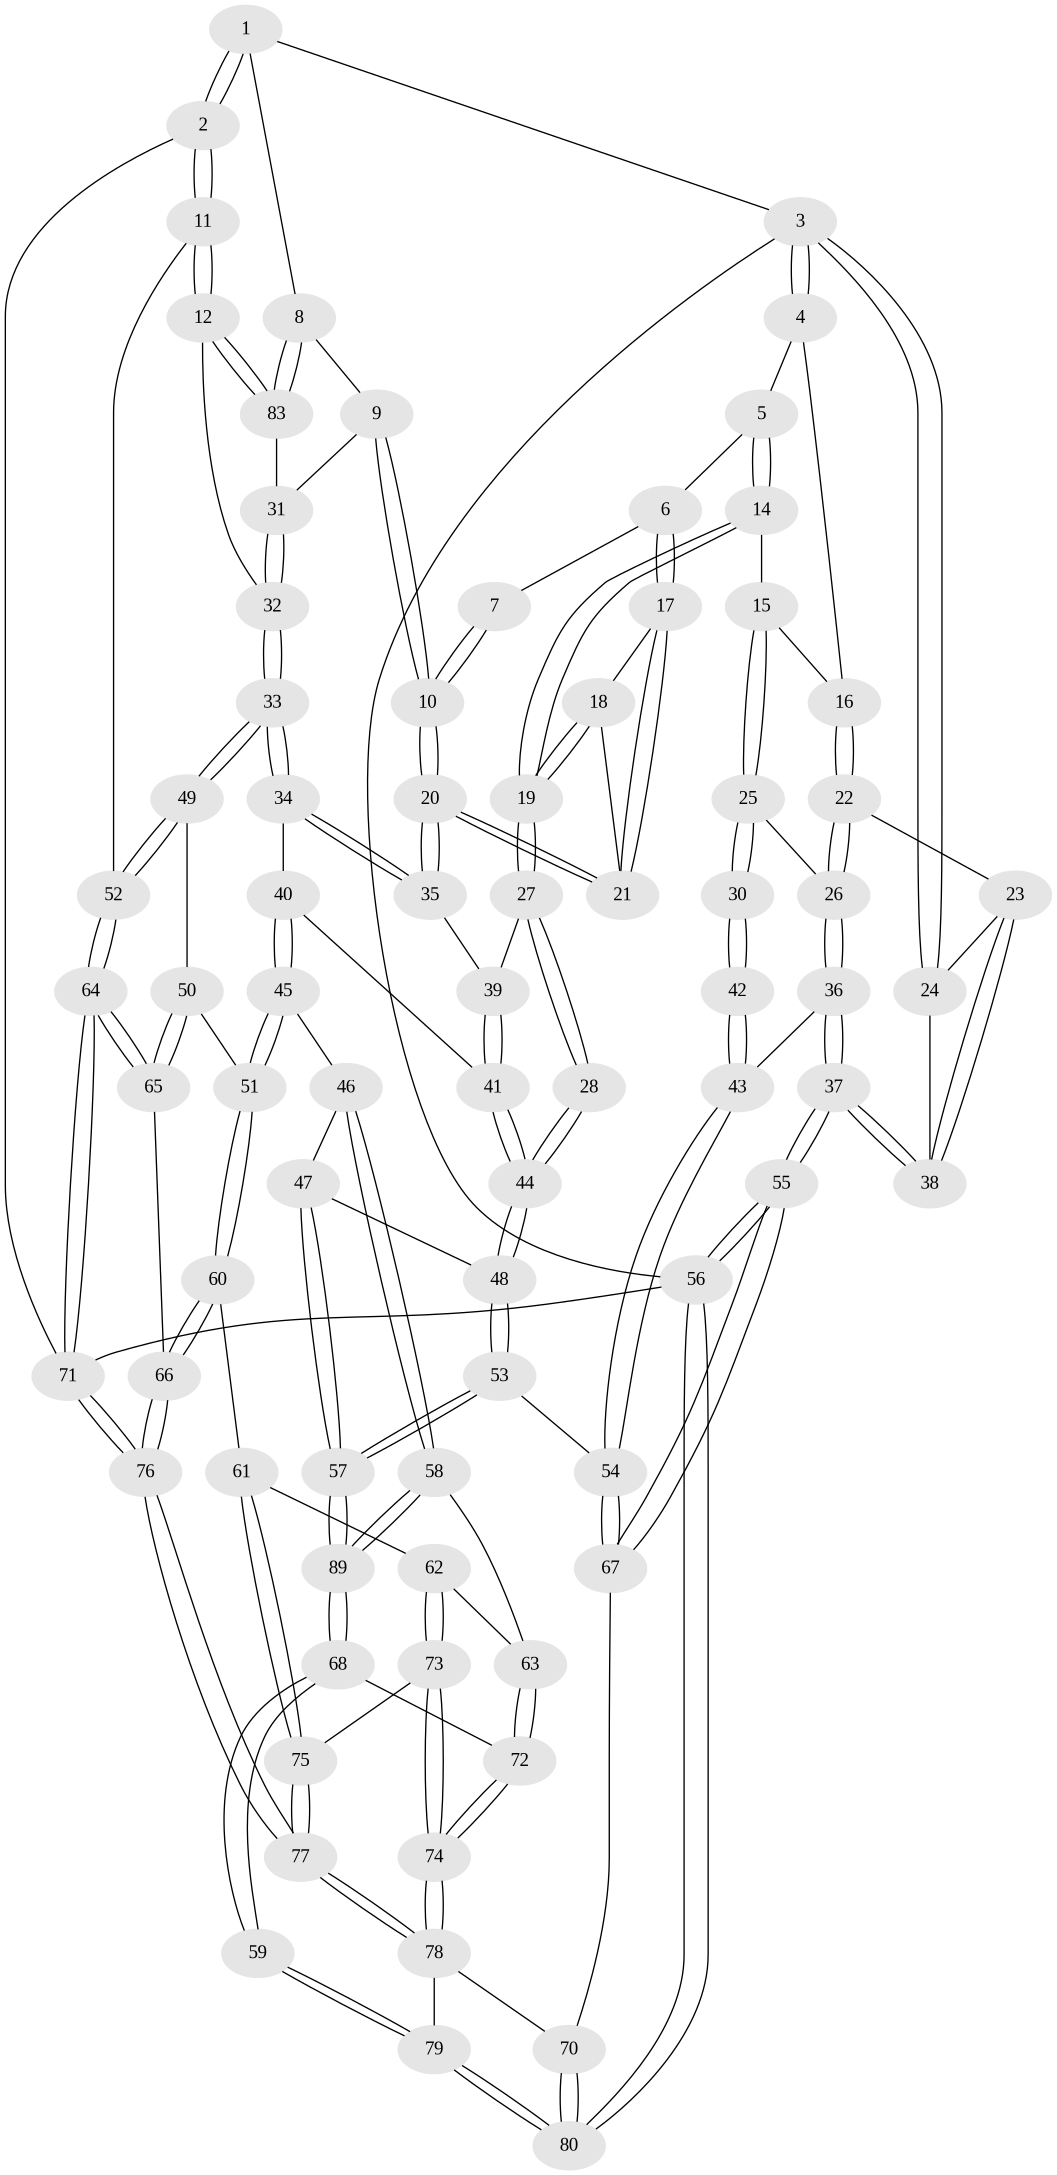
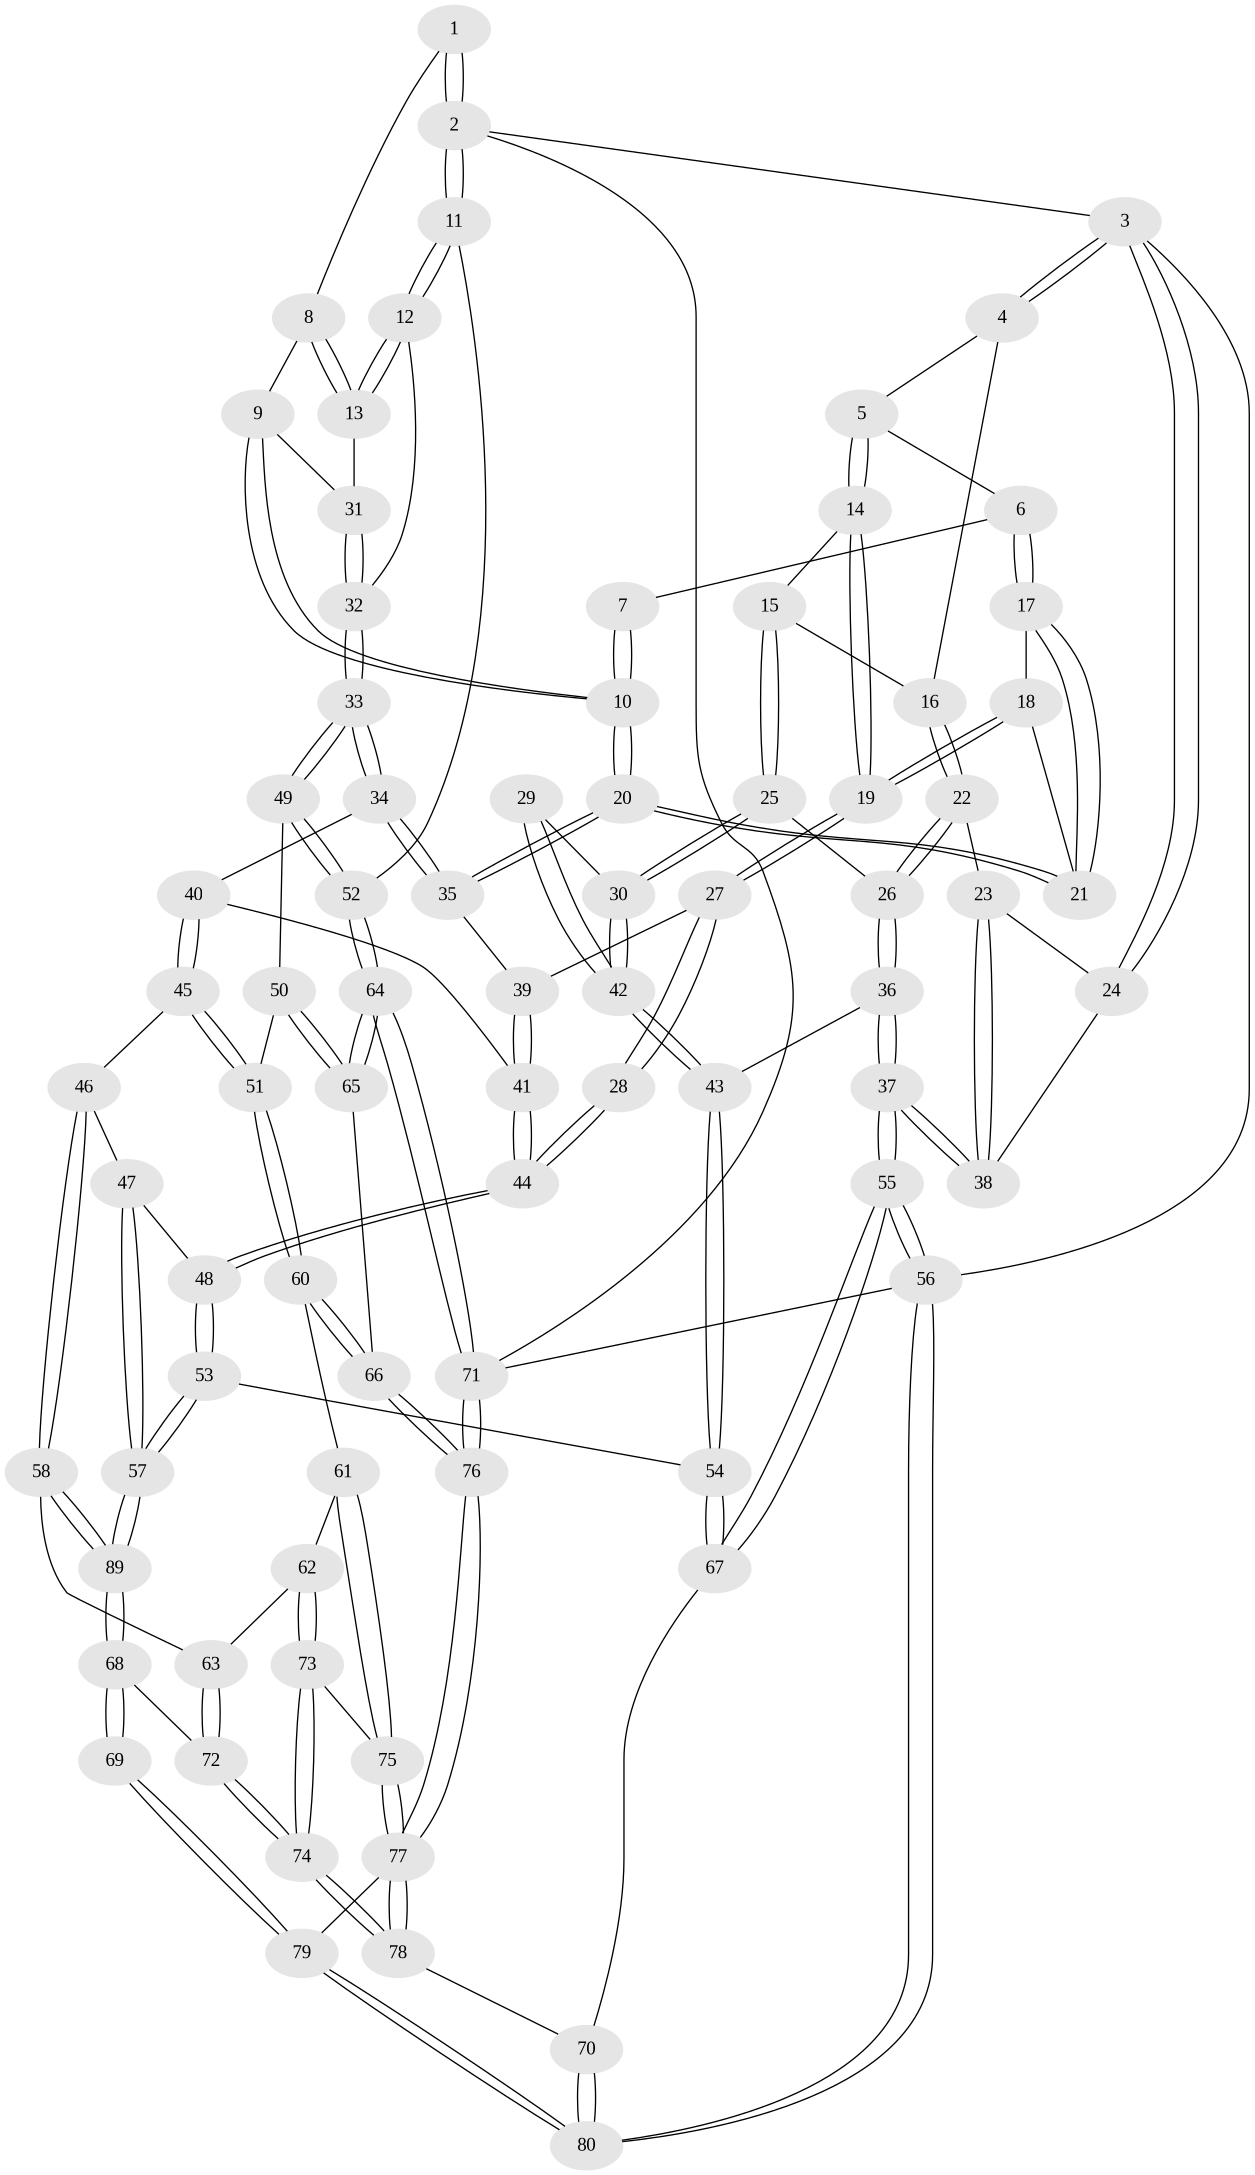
edge "1" -- "3": now "2" -- "3"
node "83": label "83" -> "13"
node "29": added
node "59": label "59" -> "69"
edge "78" -- "79": now "77" -- "79"
